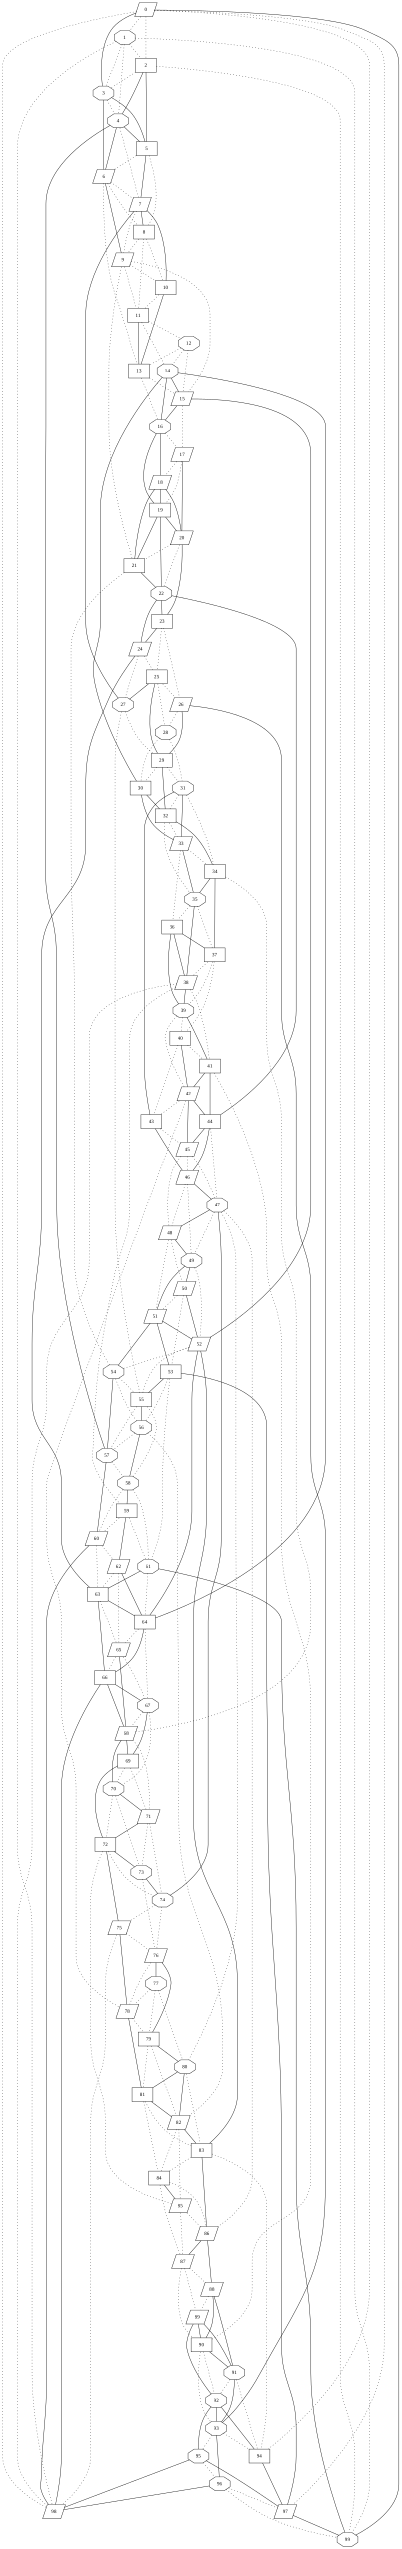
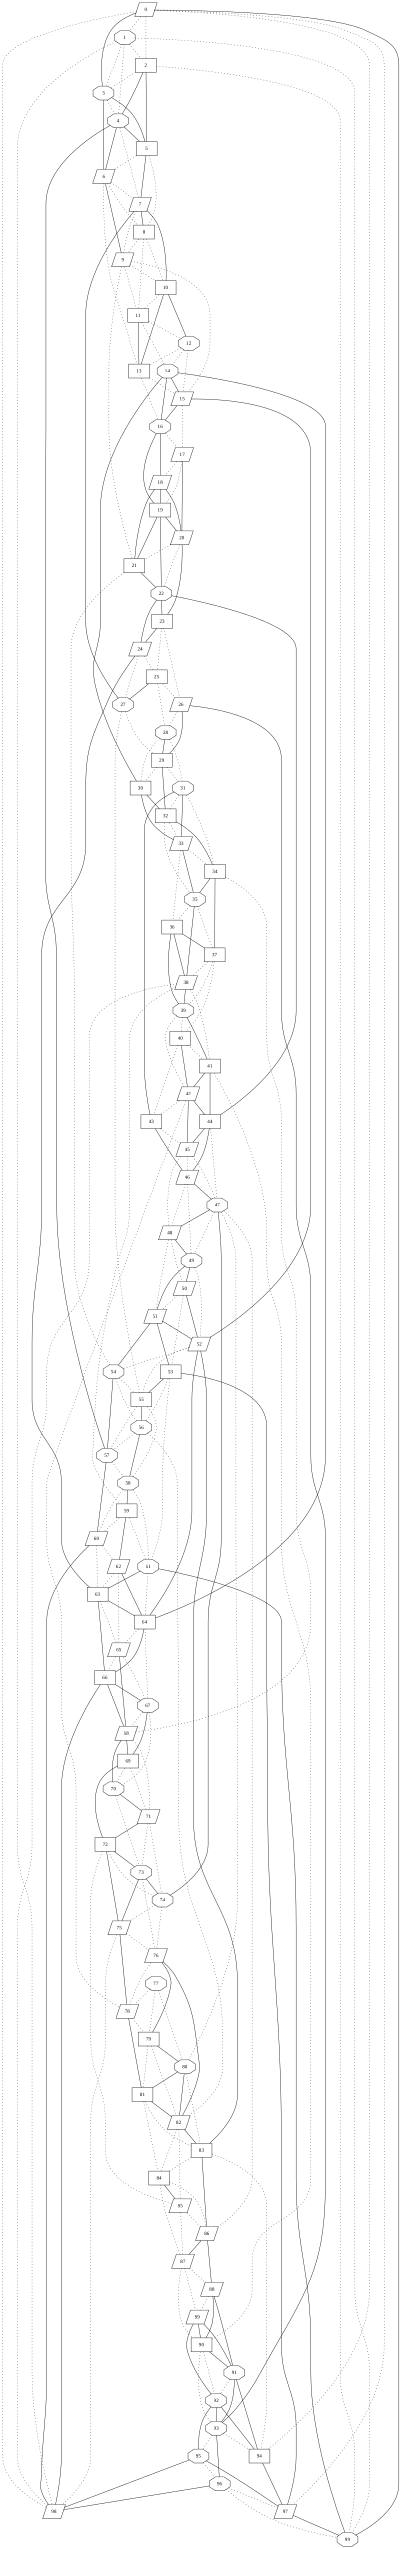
edge "10" -- "12": added
edge "25" -- "29": now "28" -- "29"
edge "70" -- "72": removed
edge "73" -- "75": added
edge "76" -- "77": now "76" -- "82"
edge "91" -- "94": style dotted -> solid
